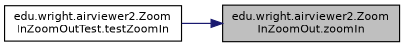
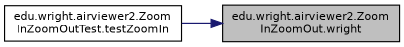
node "edu.wright.airviewer2.Zoom InZoomOut.zoomIn": label "edu.wright.airviewer2.Zoom InZoomOut.zoomIn" -> "edu.wright.airviewer2.Zoom InZoomOut.wright"
